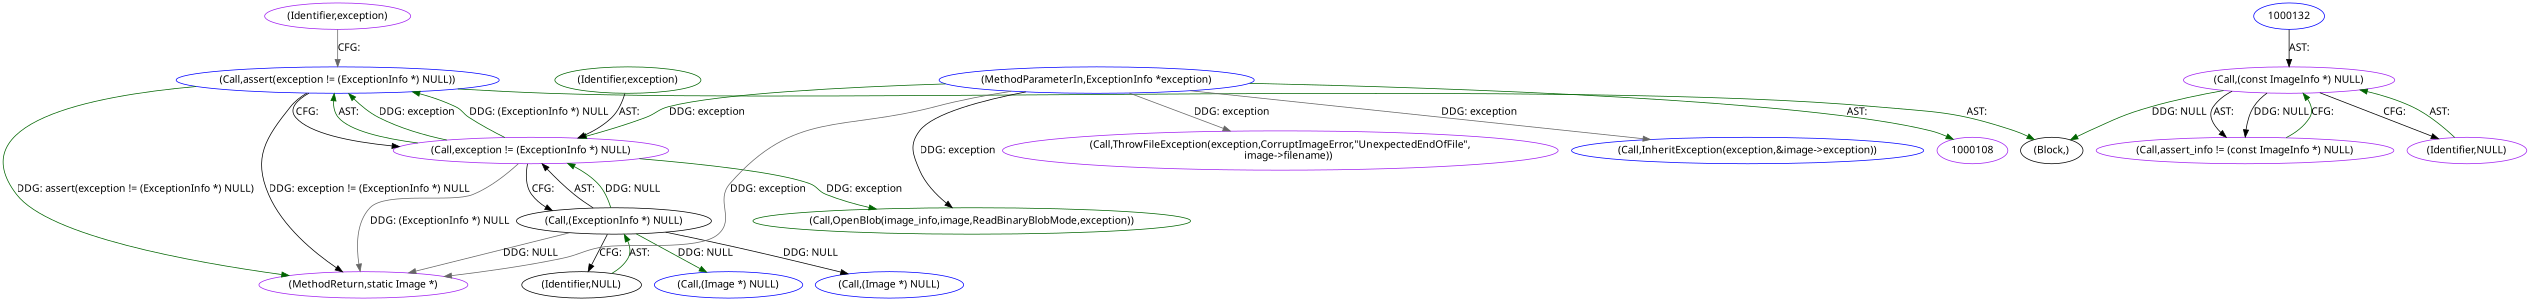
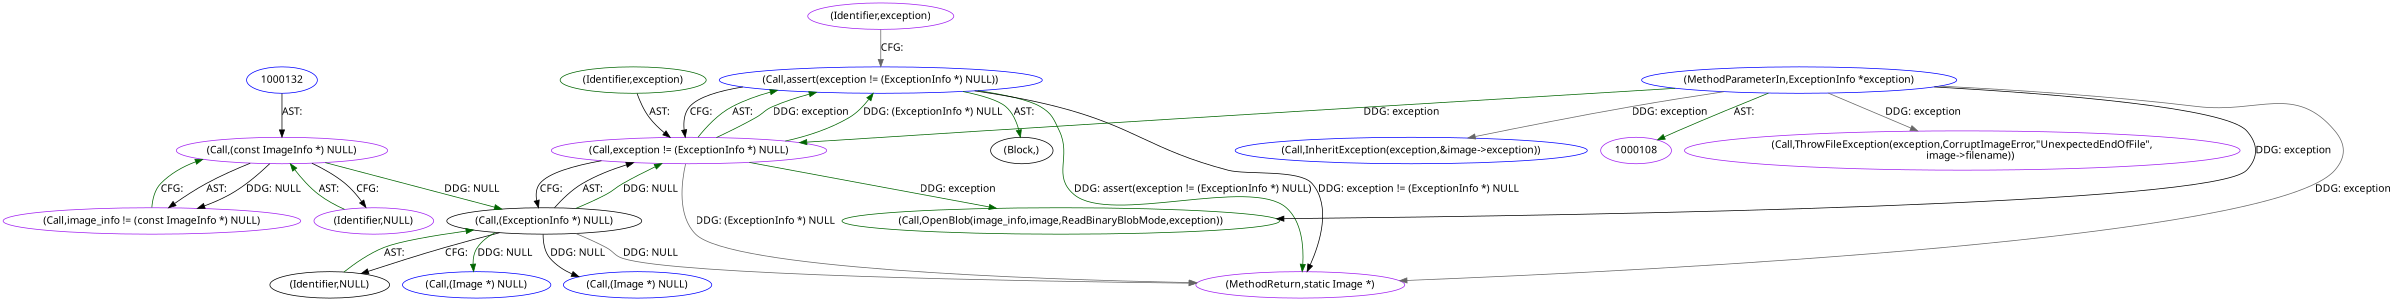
edge "(Call,(const ImageInfo *) NULL)" -> "(Block,)": now "(Call,(const ImageInfo *) NULL)" -> "(Call,(ExceptionInfo *) NULL)"
node "(Call,assert_info != (const ImageInfo *) NULL)": label "(Call,assert_info != (const ImageInfo *) NULL)" -> "(Call,image_info != (const ImageInfo *) NULL)"
